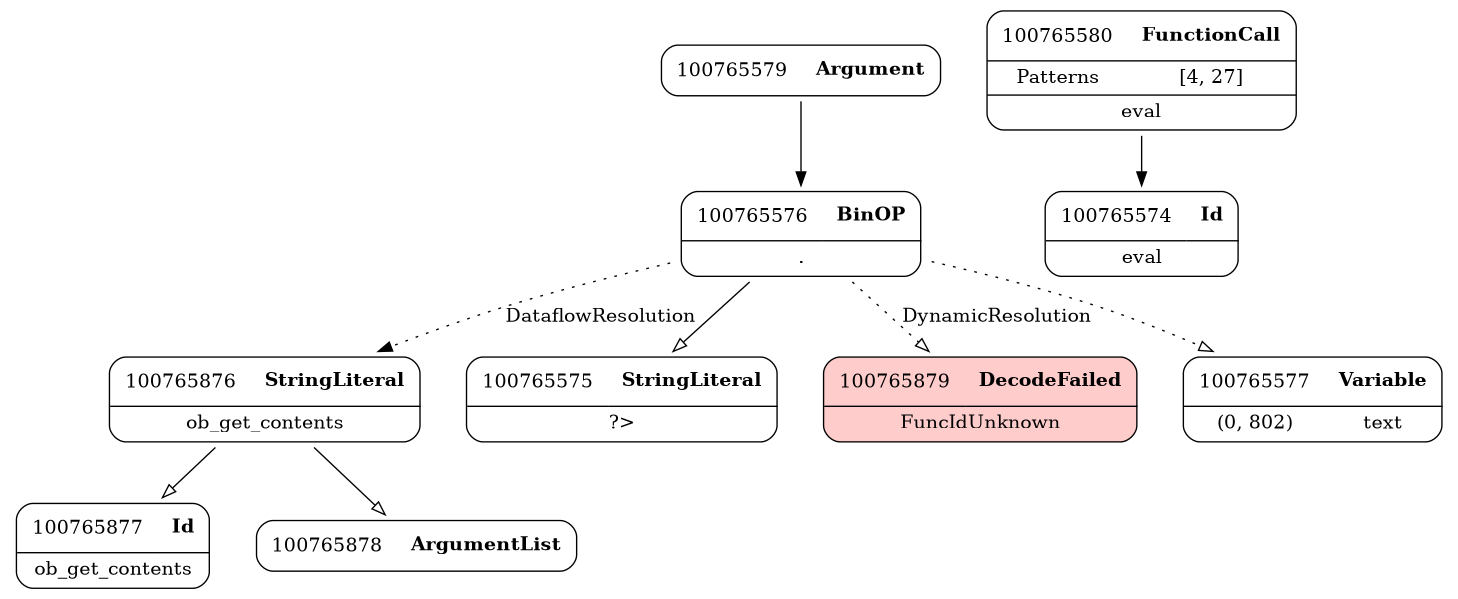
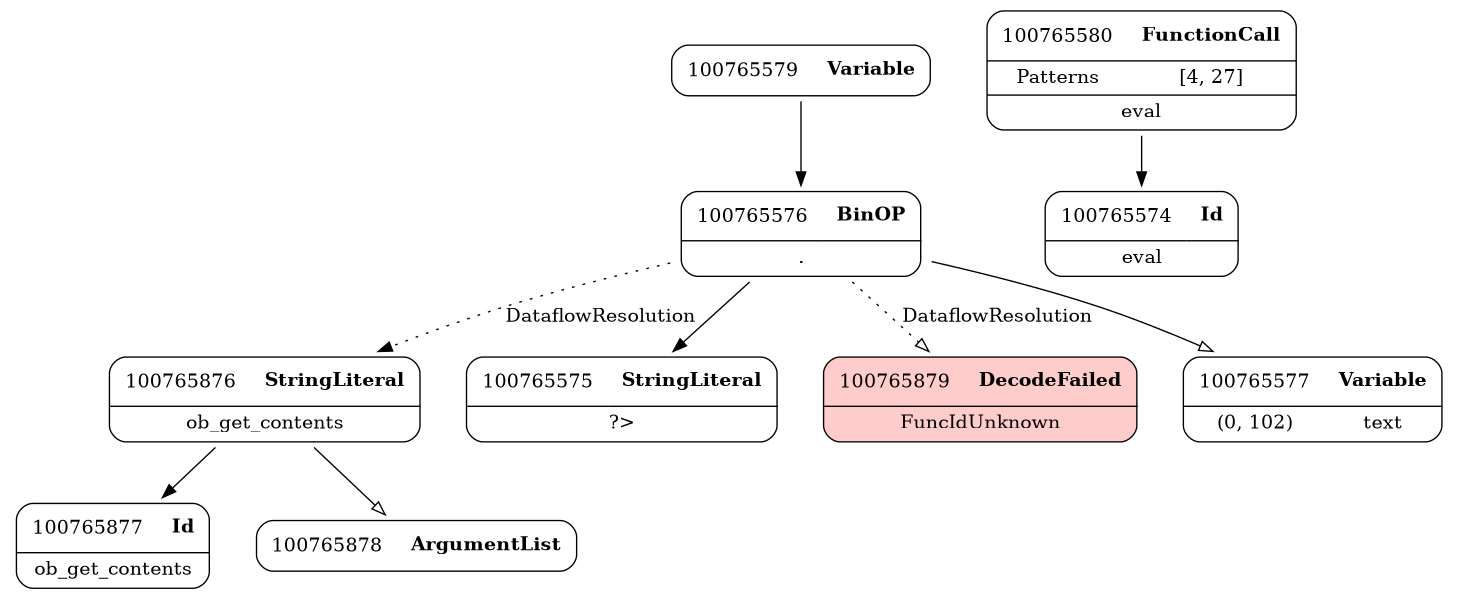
node "100765579": text "Argument" -> "Variable"
edge "100765576" -> "100765577": style dotted -> solid
edge "100765576" -> "100765575": arrowhead onormal -> normal
edge "100765576" -> "100765879": label "DynamicResolution" -> "DataflowResolution"
node "100765577": text "(0, 802)" -> "(0, 102)"
edge "100765876" -> "100765877": arrowhead onormal -> normal
